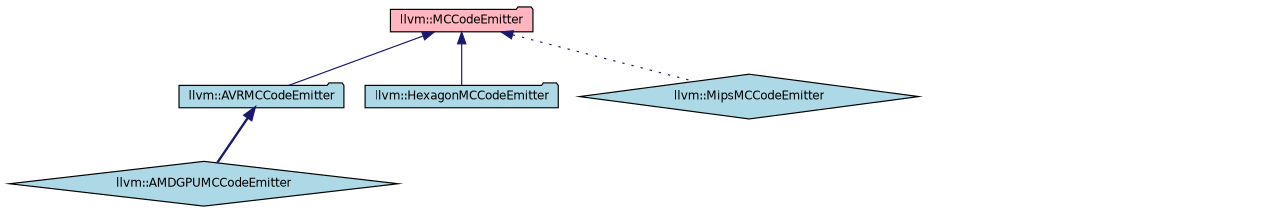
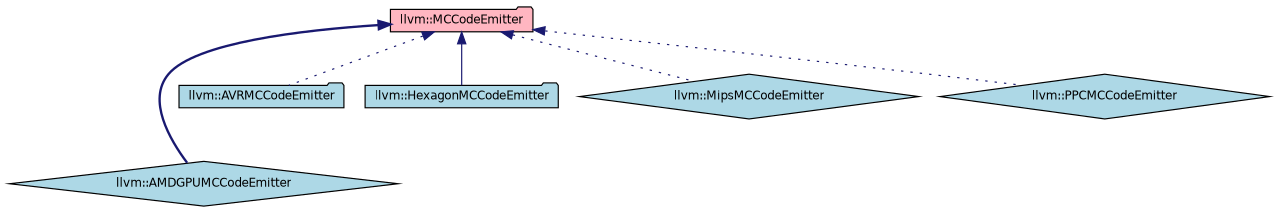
edge "llvm::AVRMCCodeEmitter" -> "llvm::MCCodeEmitter": style solid -> dotted
node "llvm::PPCMCCodeEmitter": added
edge "llvm::AMDGPUMCCodeEmitter" -> "llvm::AVRMCCodeEmitter": now "llvm::AMDGPUMCCodeEmitter" -> "llvm::MCCodeEmitter"
